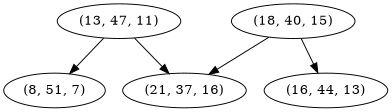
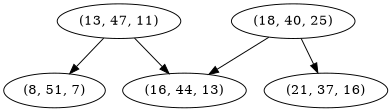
node "(18, 40, 15)": label "(18, 40, 15)" -> "(18, 40, 25)"
edge "(13, 47, 11)" -> "(21, 37, 16)": now "(13, 47, 11)" -> "(16, 44, 13)"
